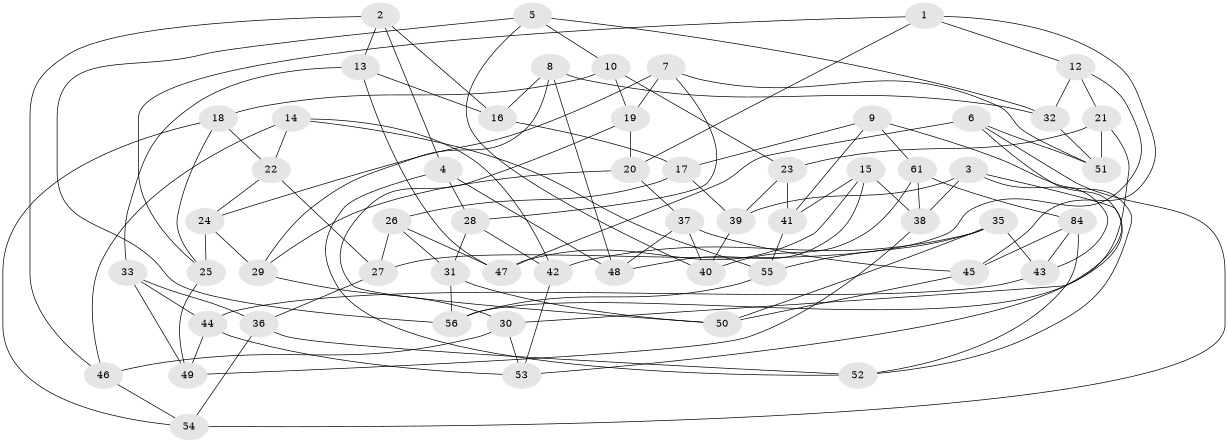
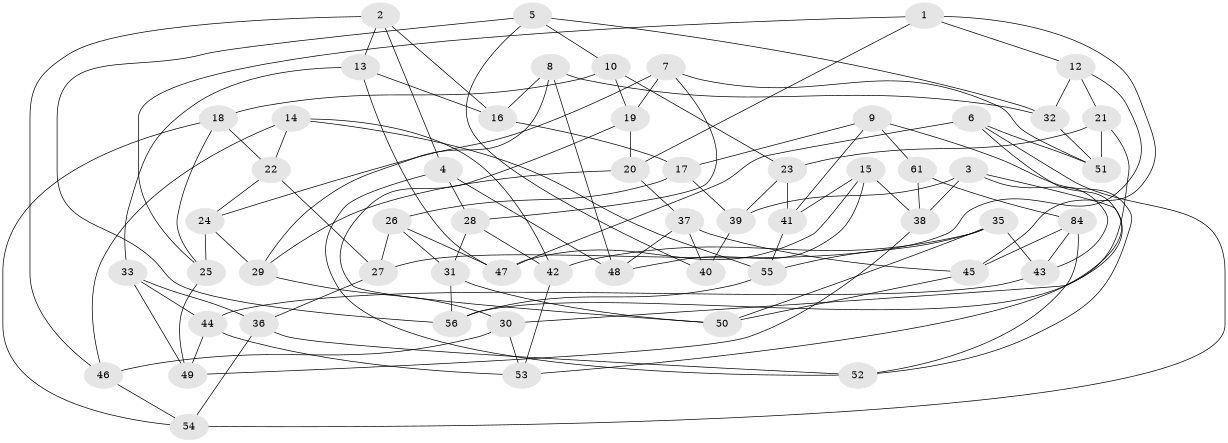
edge "61" -- "40": removed
